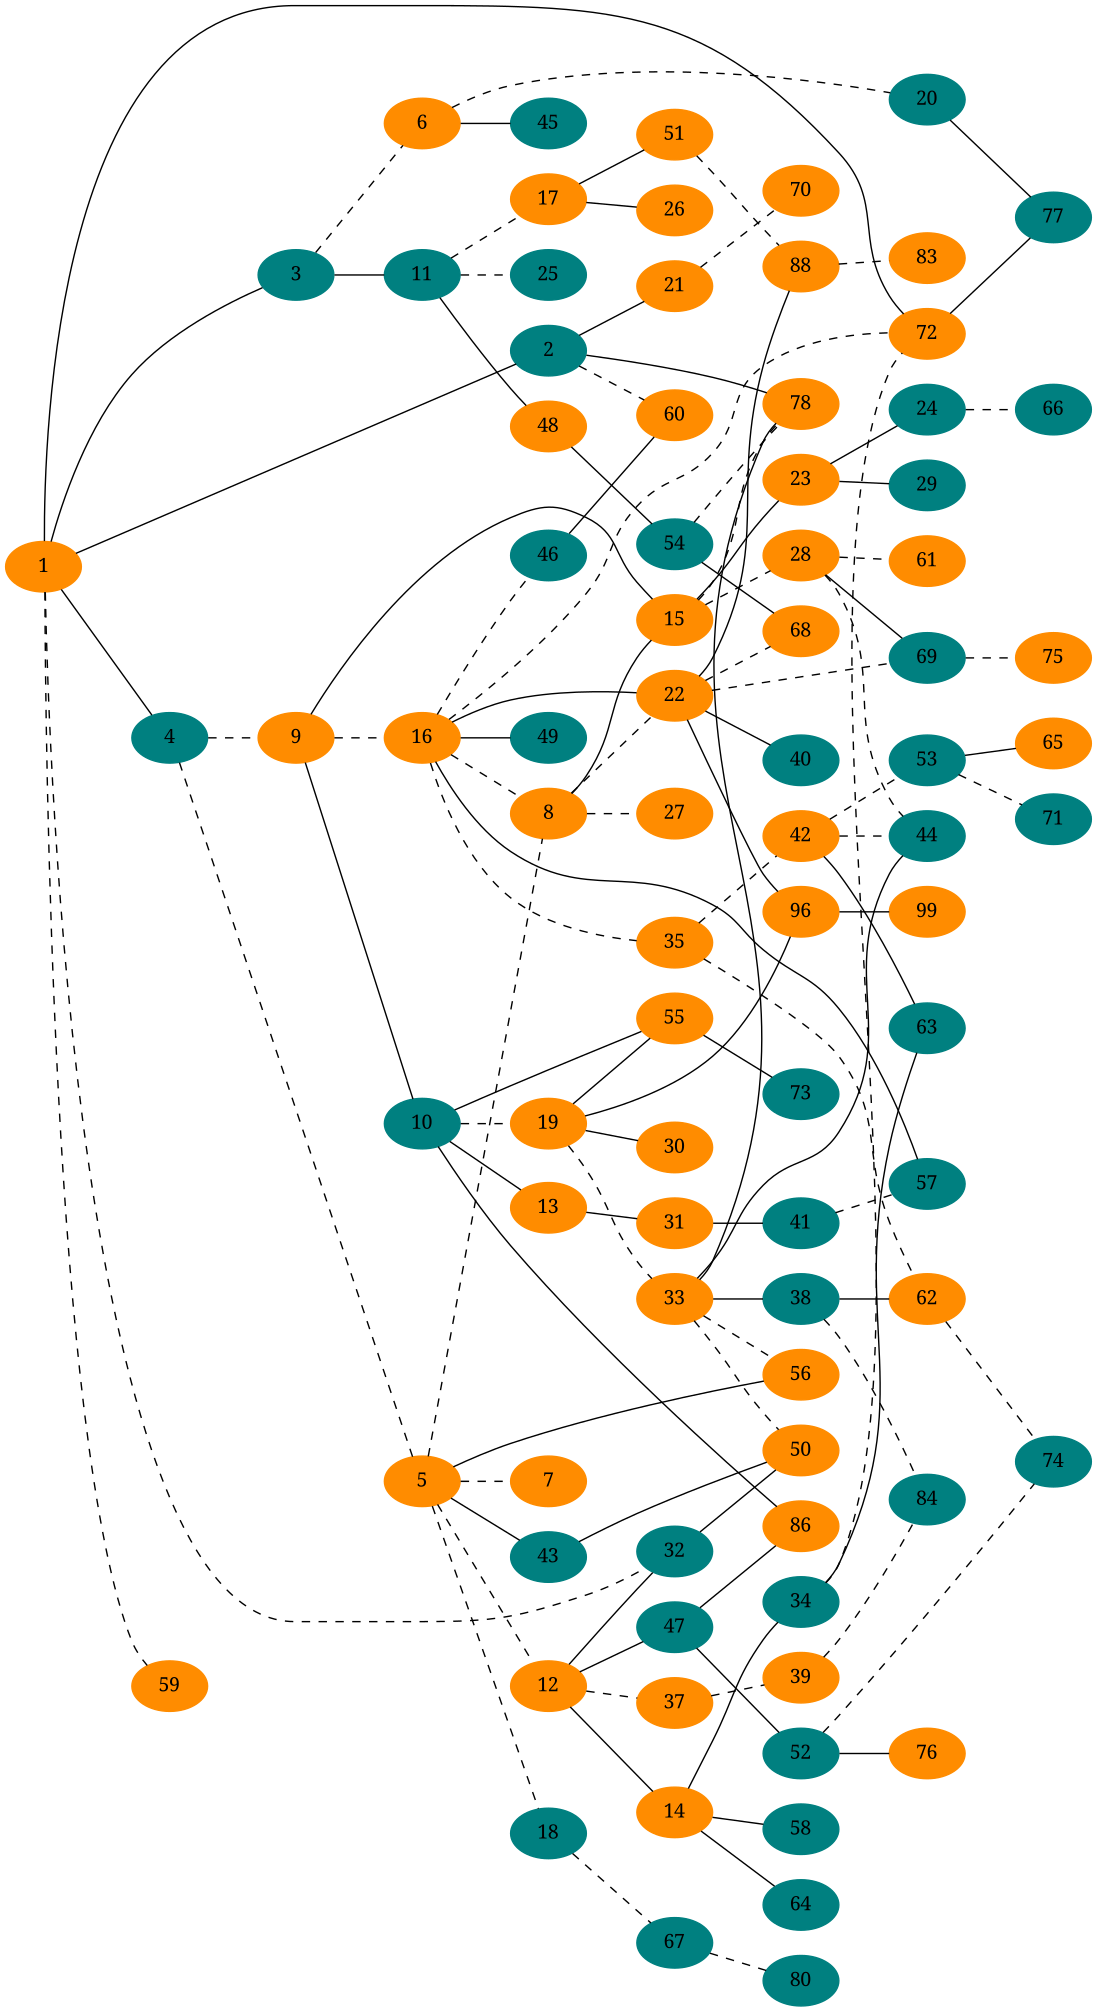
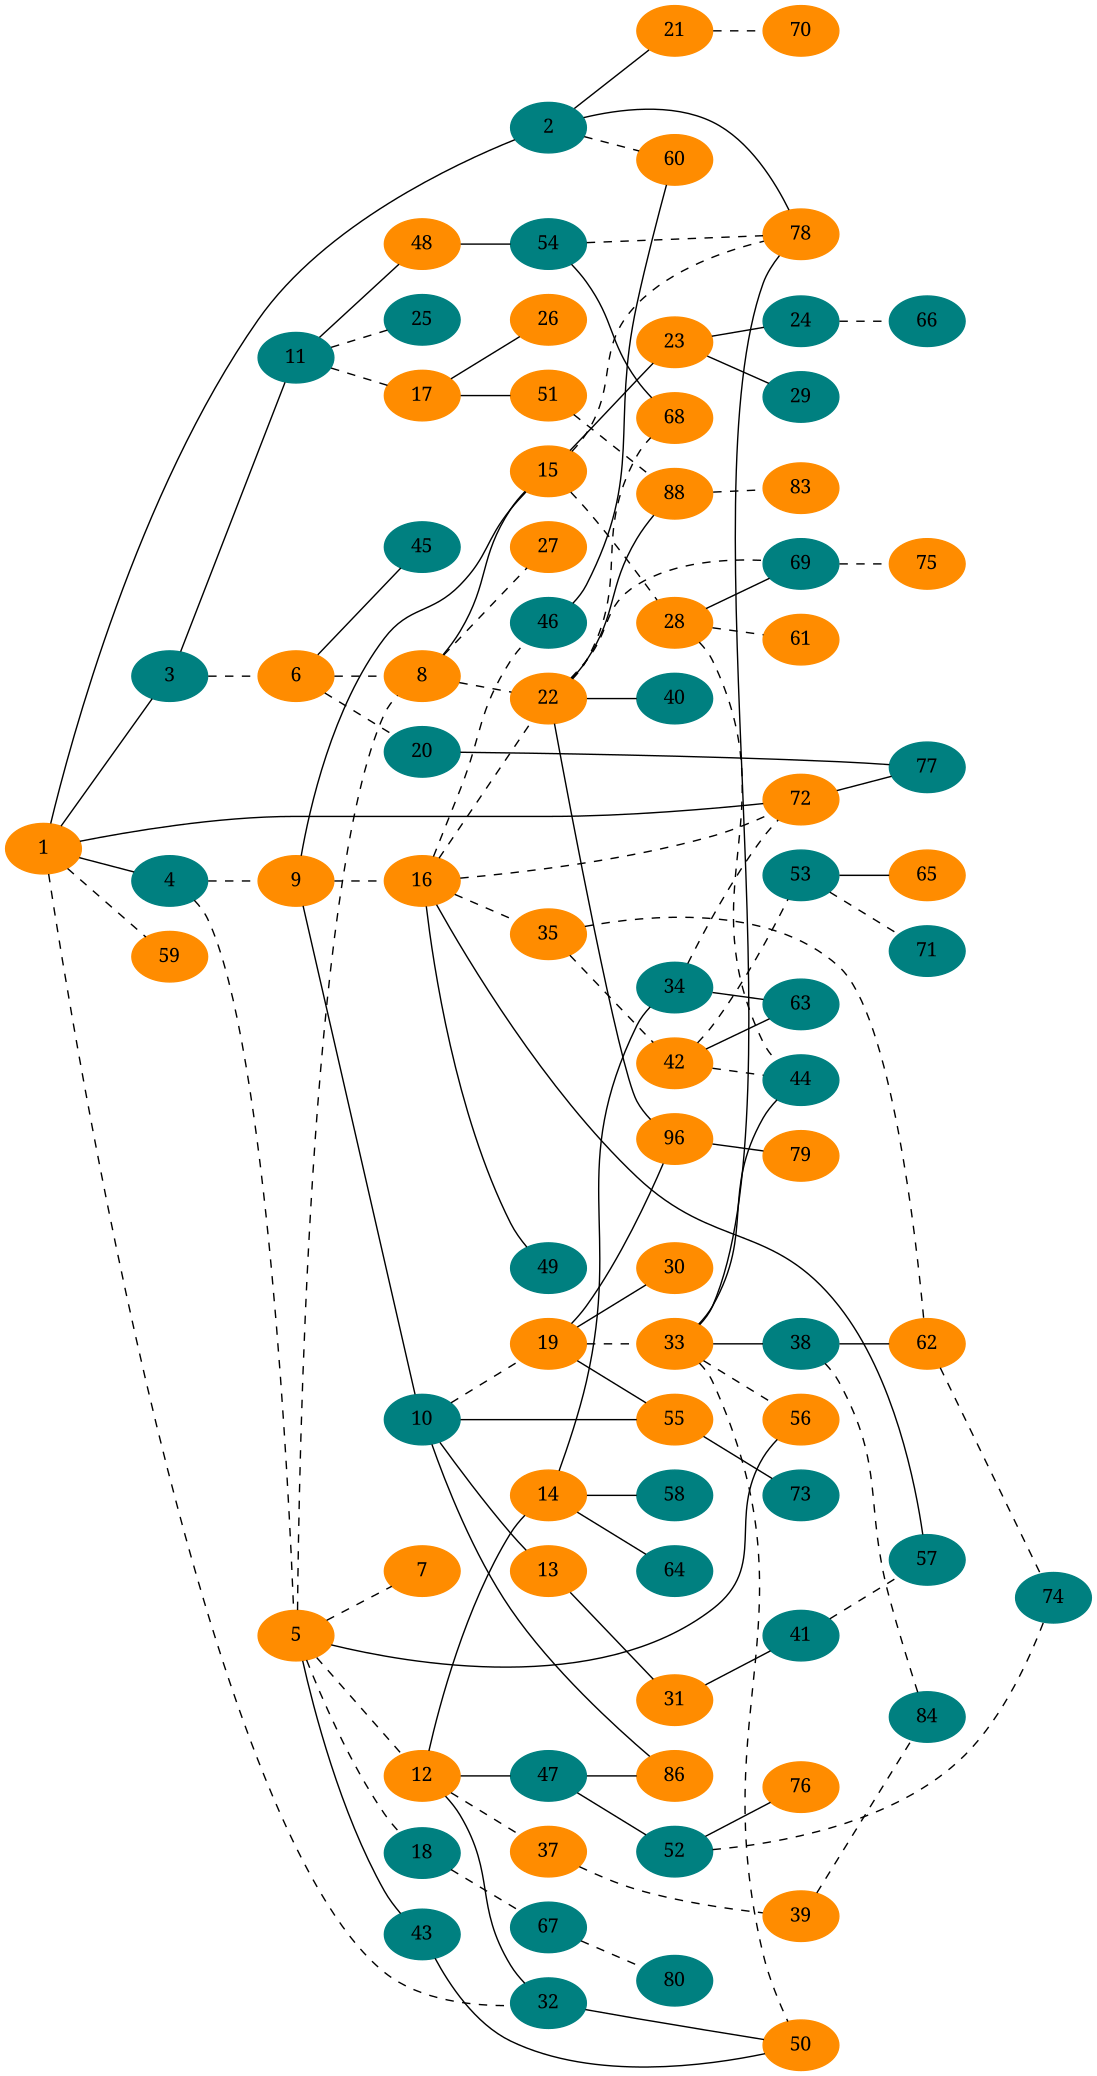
edge "22" -- "16": style solid -> dashed
edge "16" -- "8": now "6" -- "8"
node "99": label "99" -> "79"
